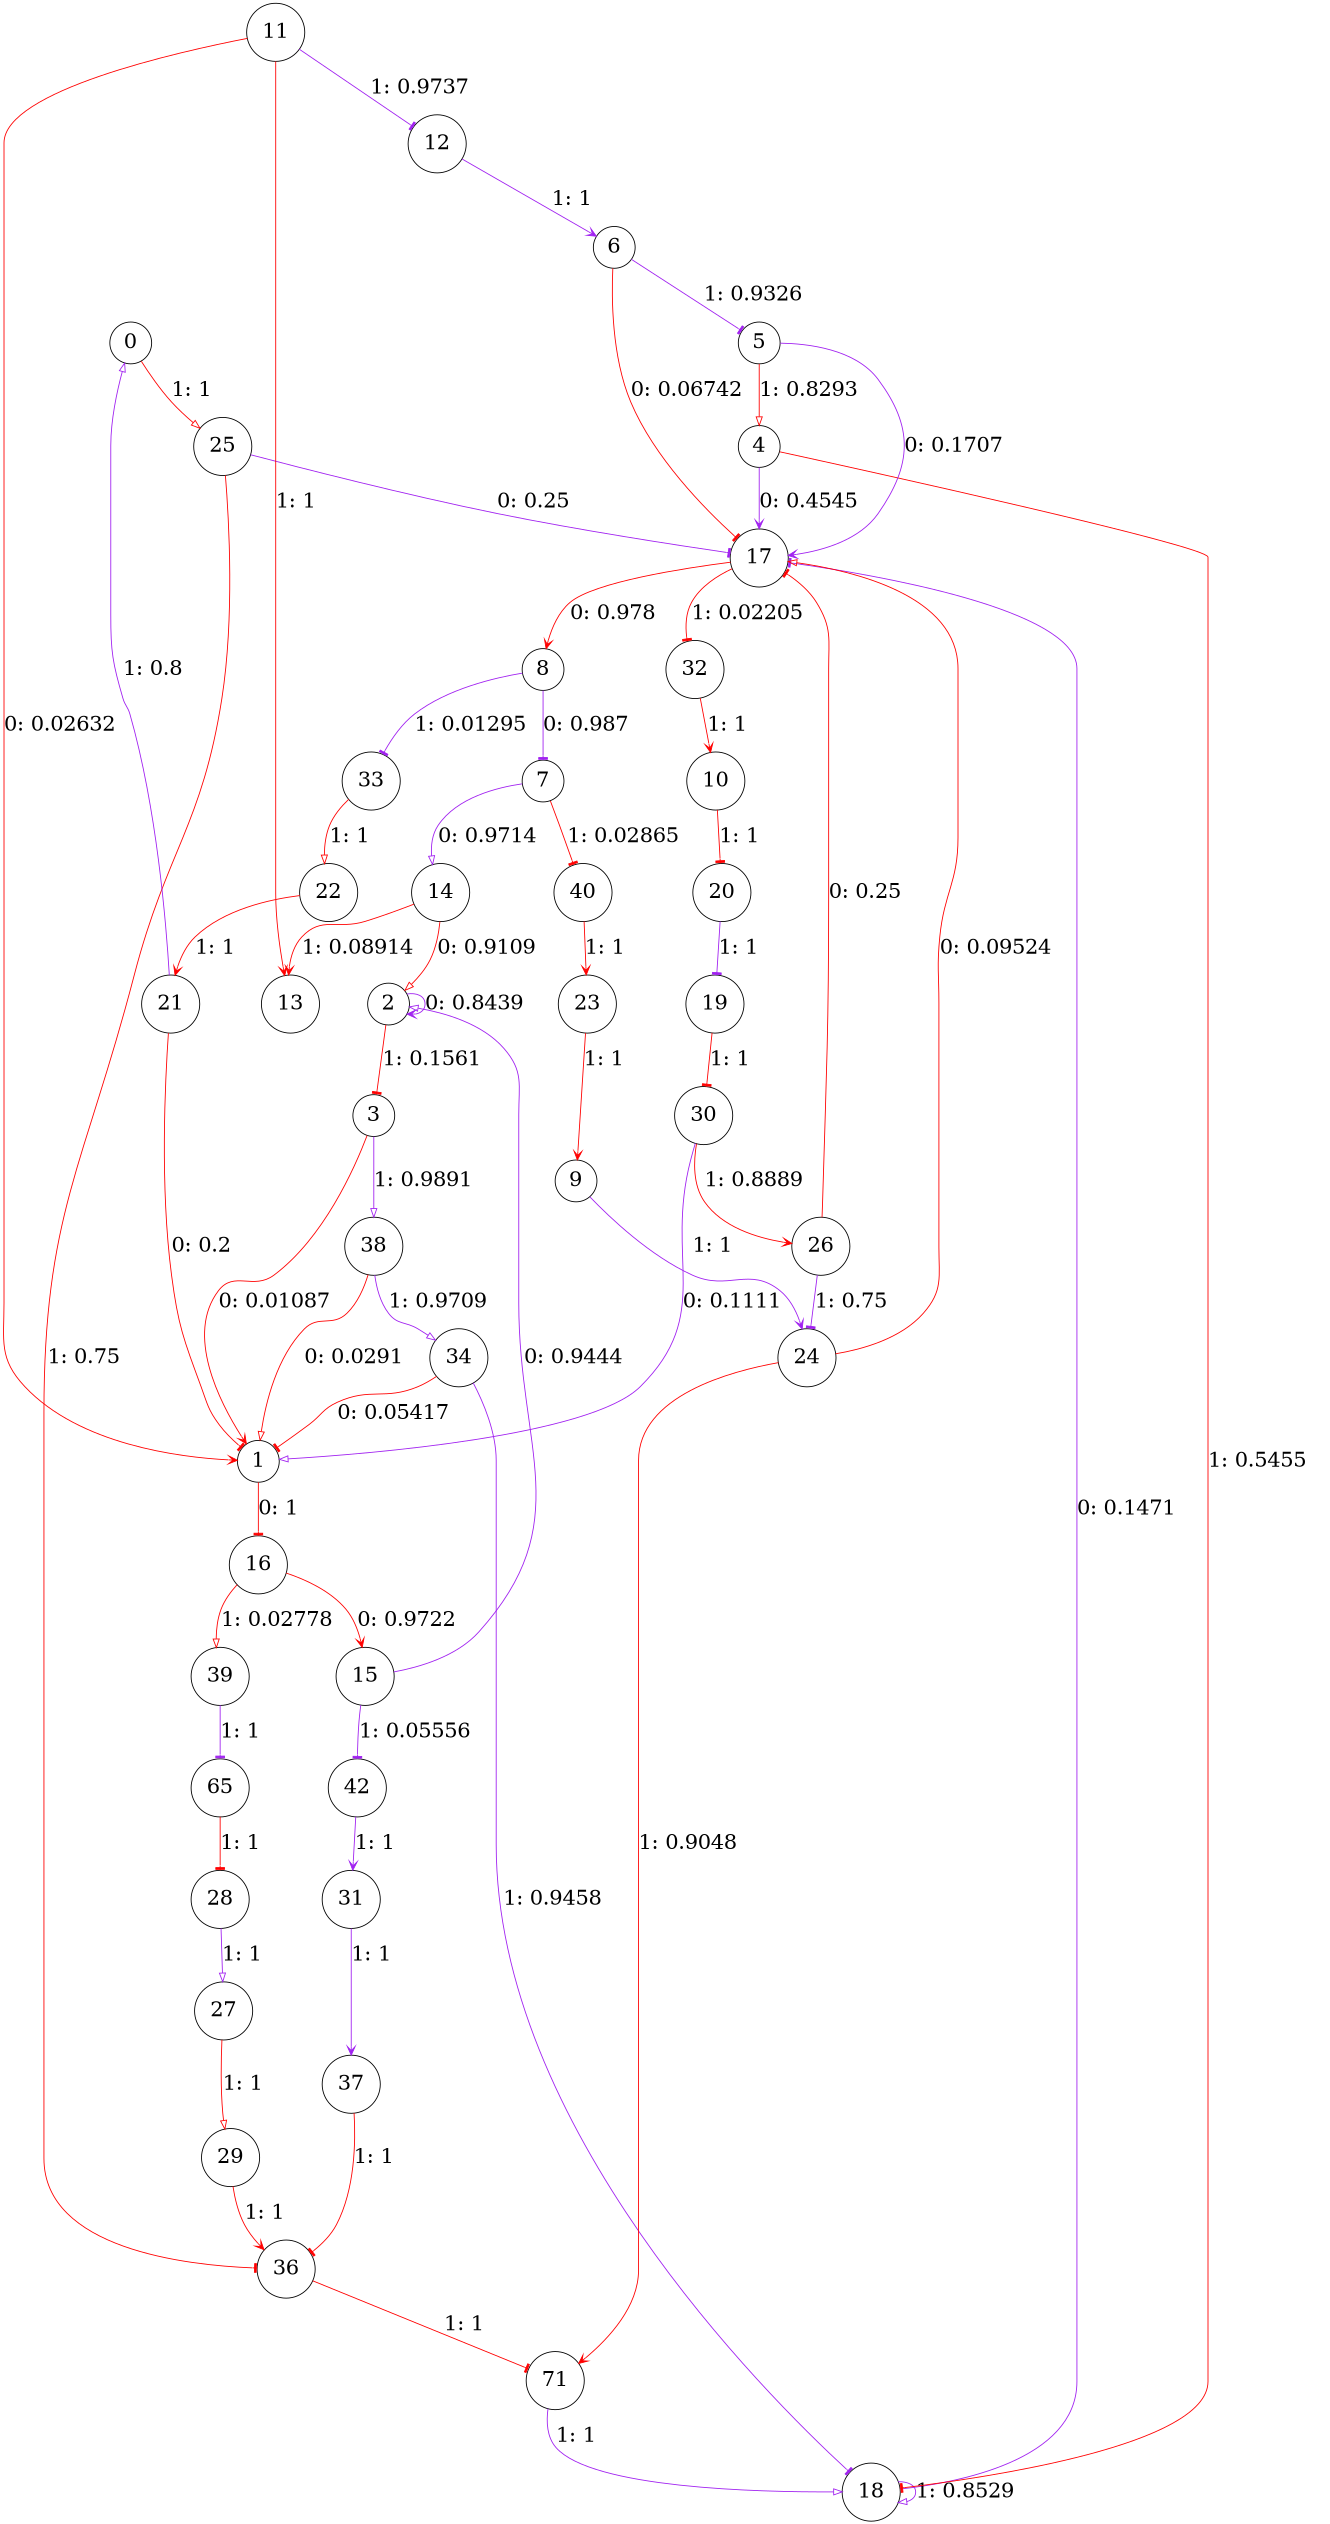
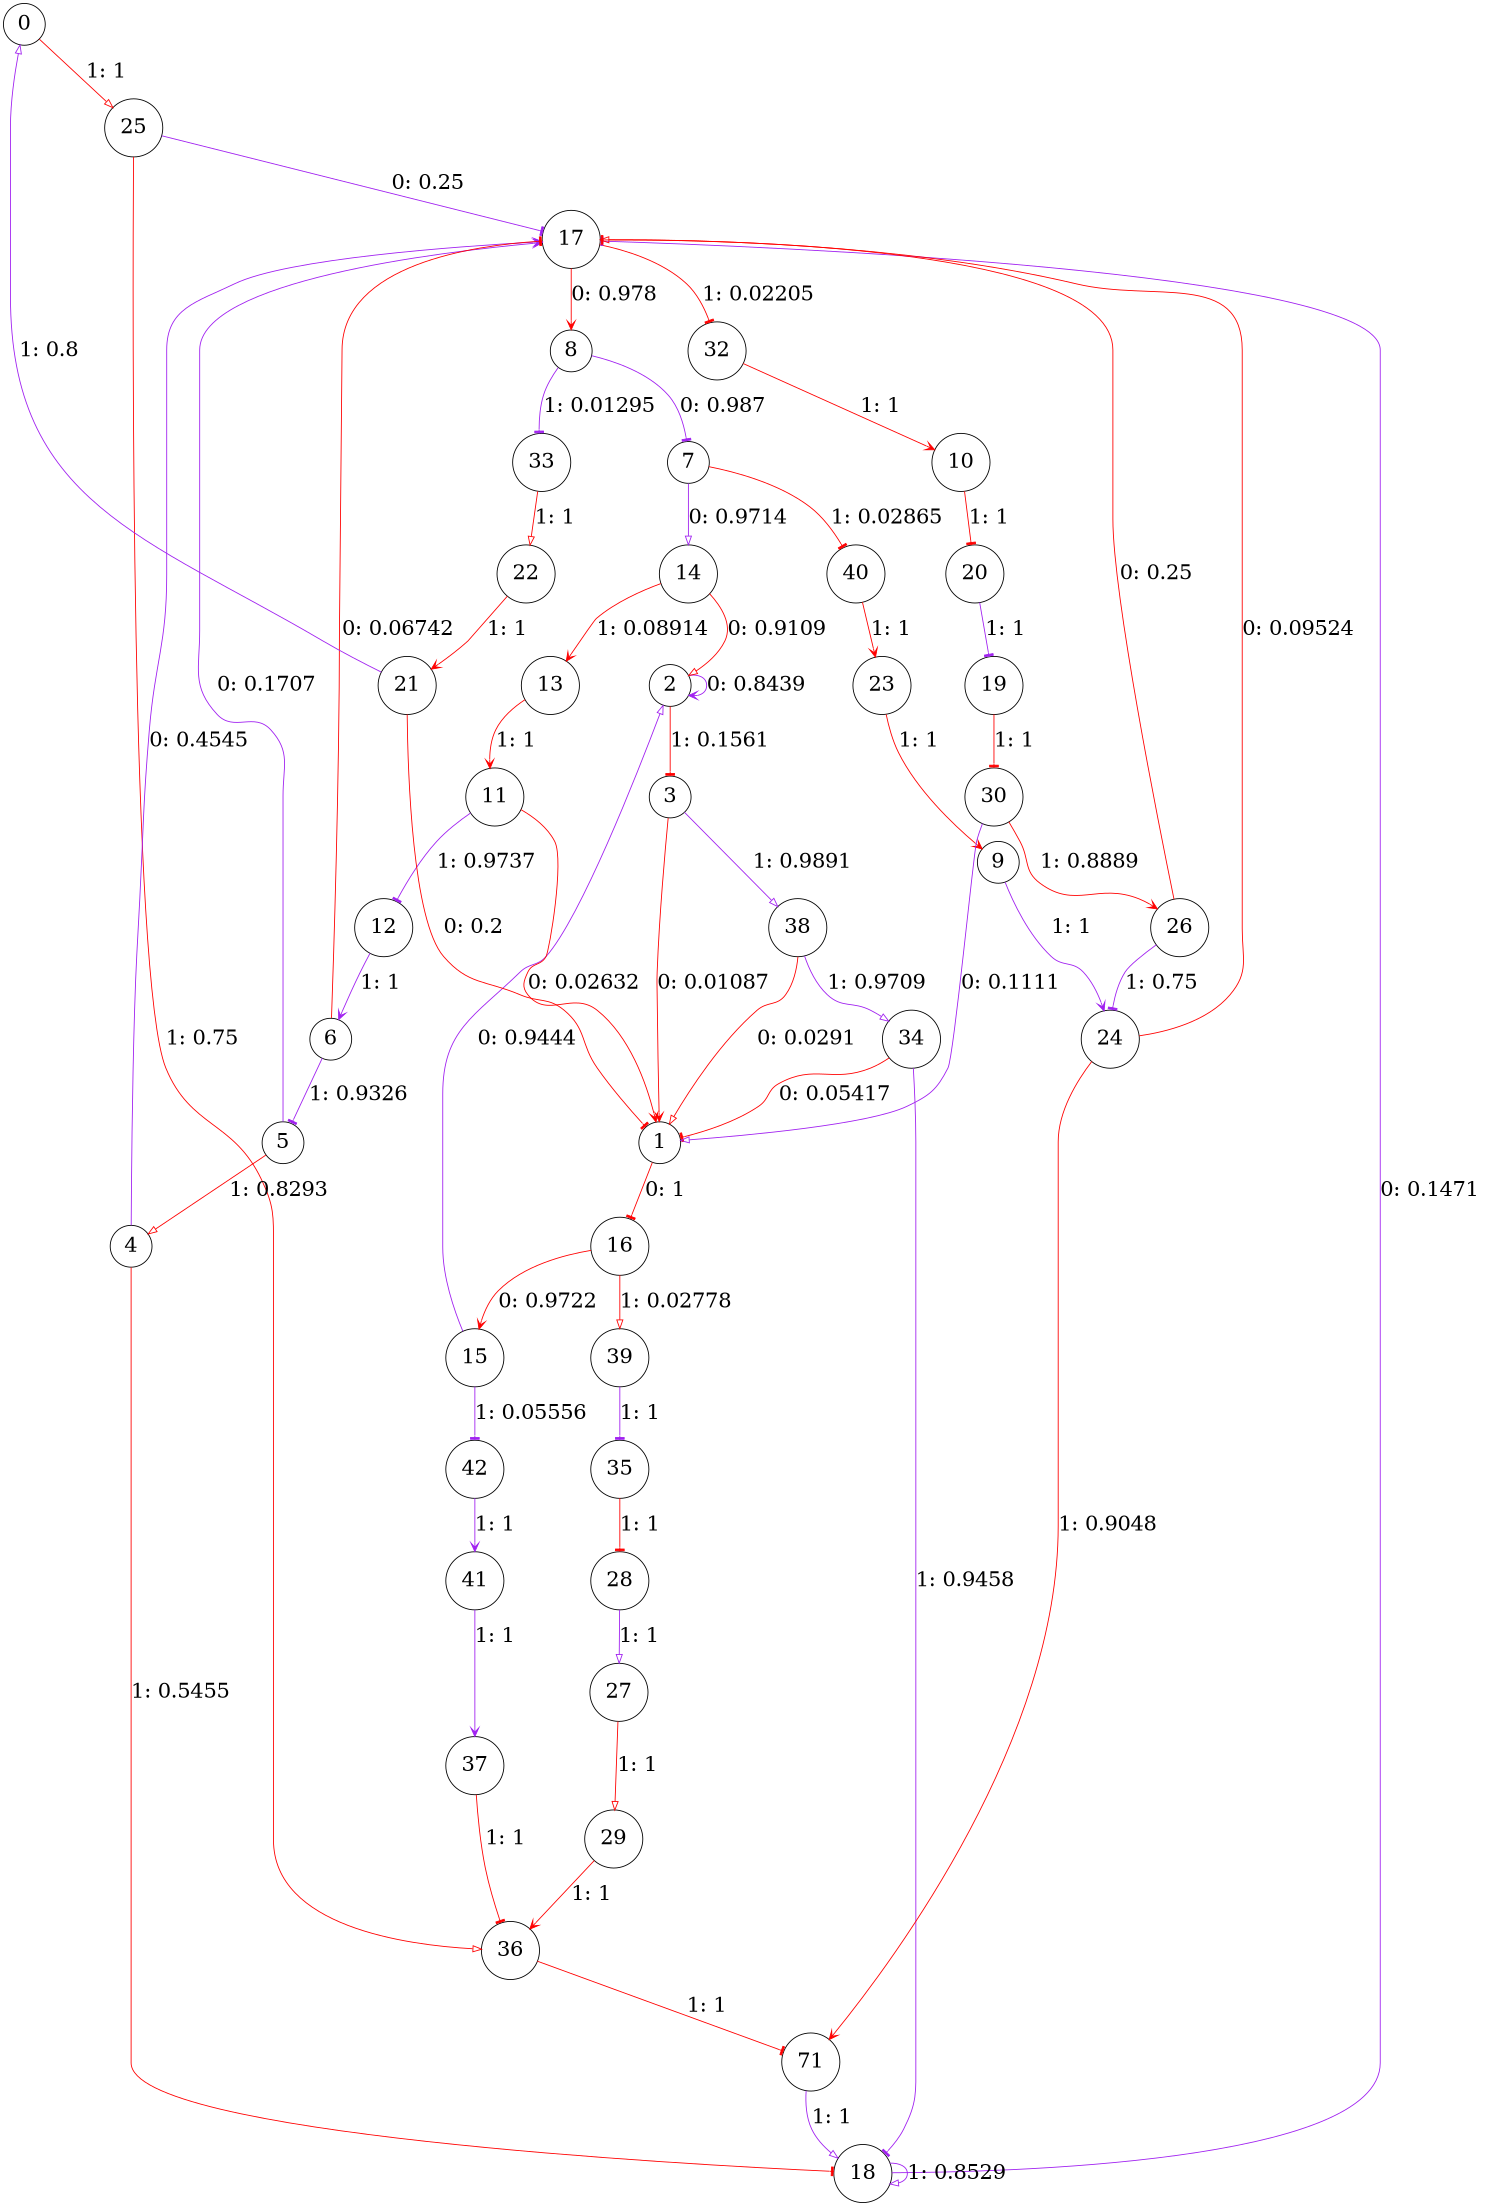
edge "11" -> "13": reversed
edge "25" -> "36": arrowhead tee -> onormal
node "65": label "65" -> "35"
node "31": label "31" -> "41"
